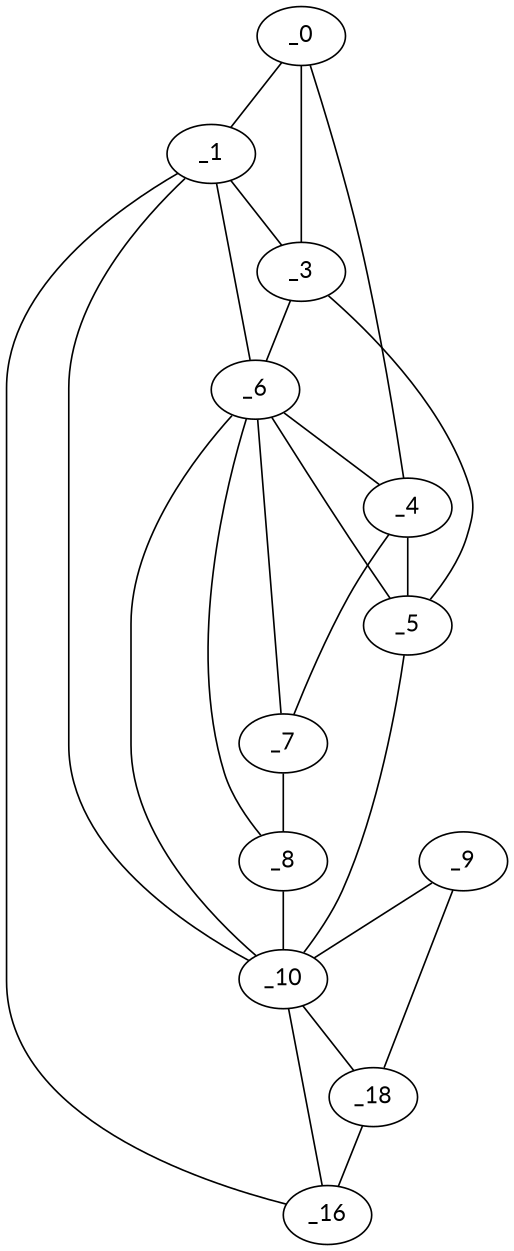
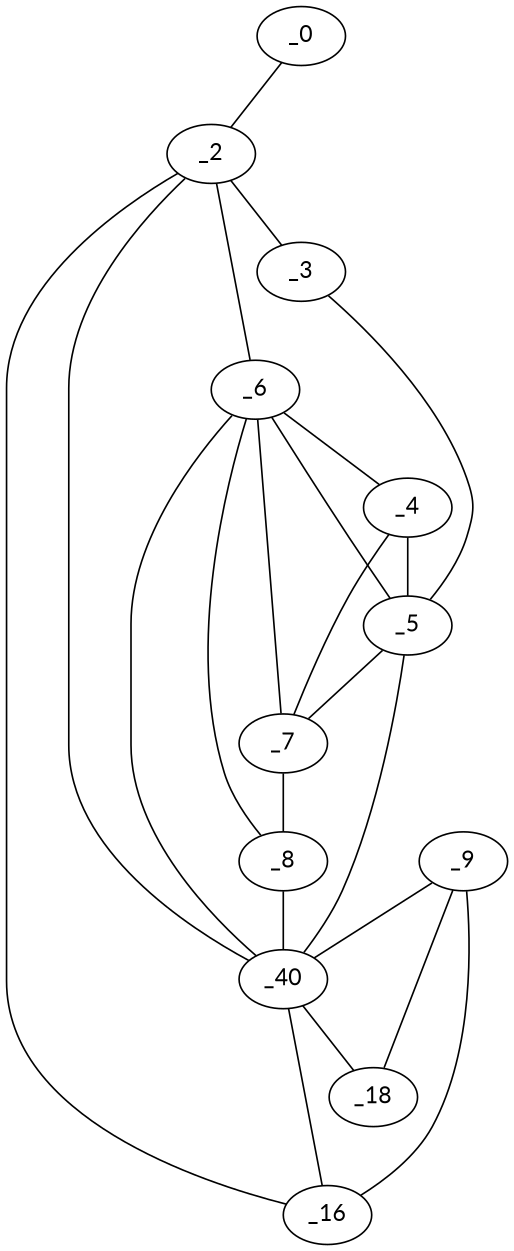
node "_1": label "_1" -> "_2"
edge "_0" -- "_3": removed
edge "_0" -- "_4": removed
edge "_3" -- "_6": removed
edge "_5" -- "_7": added
node "_10": label "_10" -> "_40"
edge "_18" -- "_16": now "_9" -- "_16"
